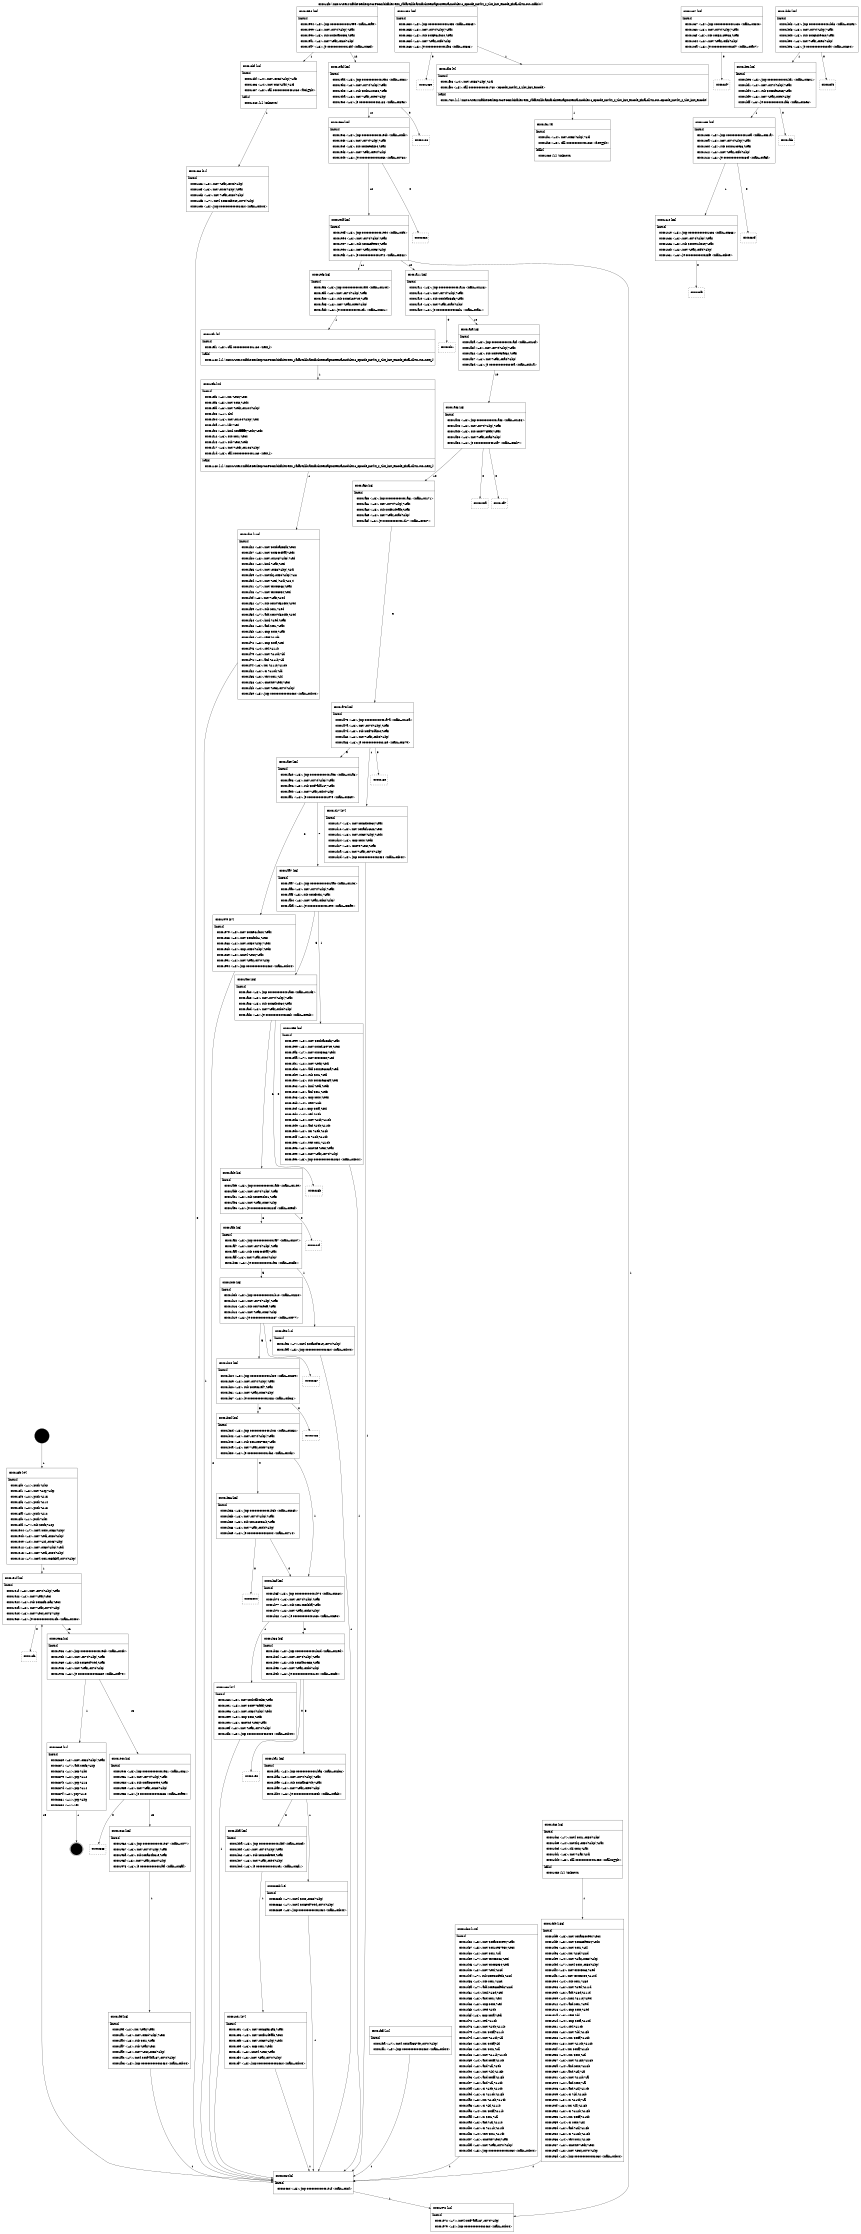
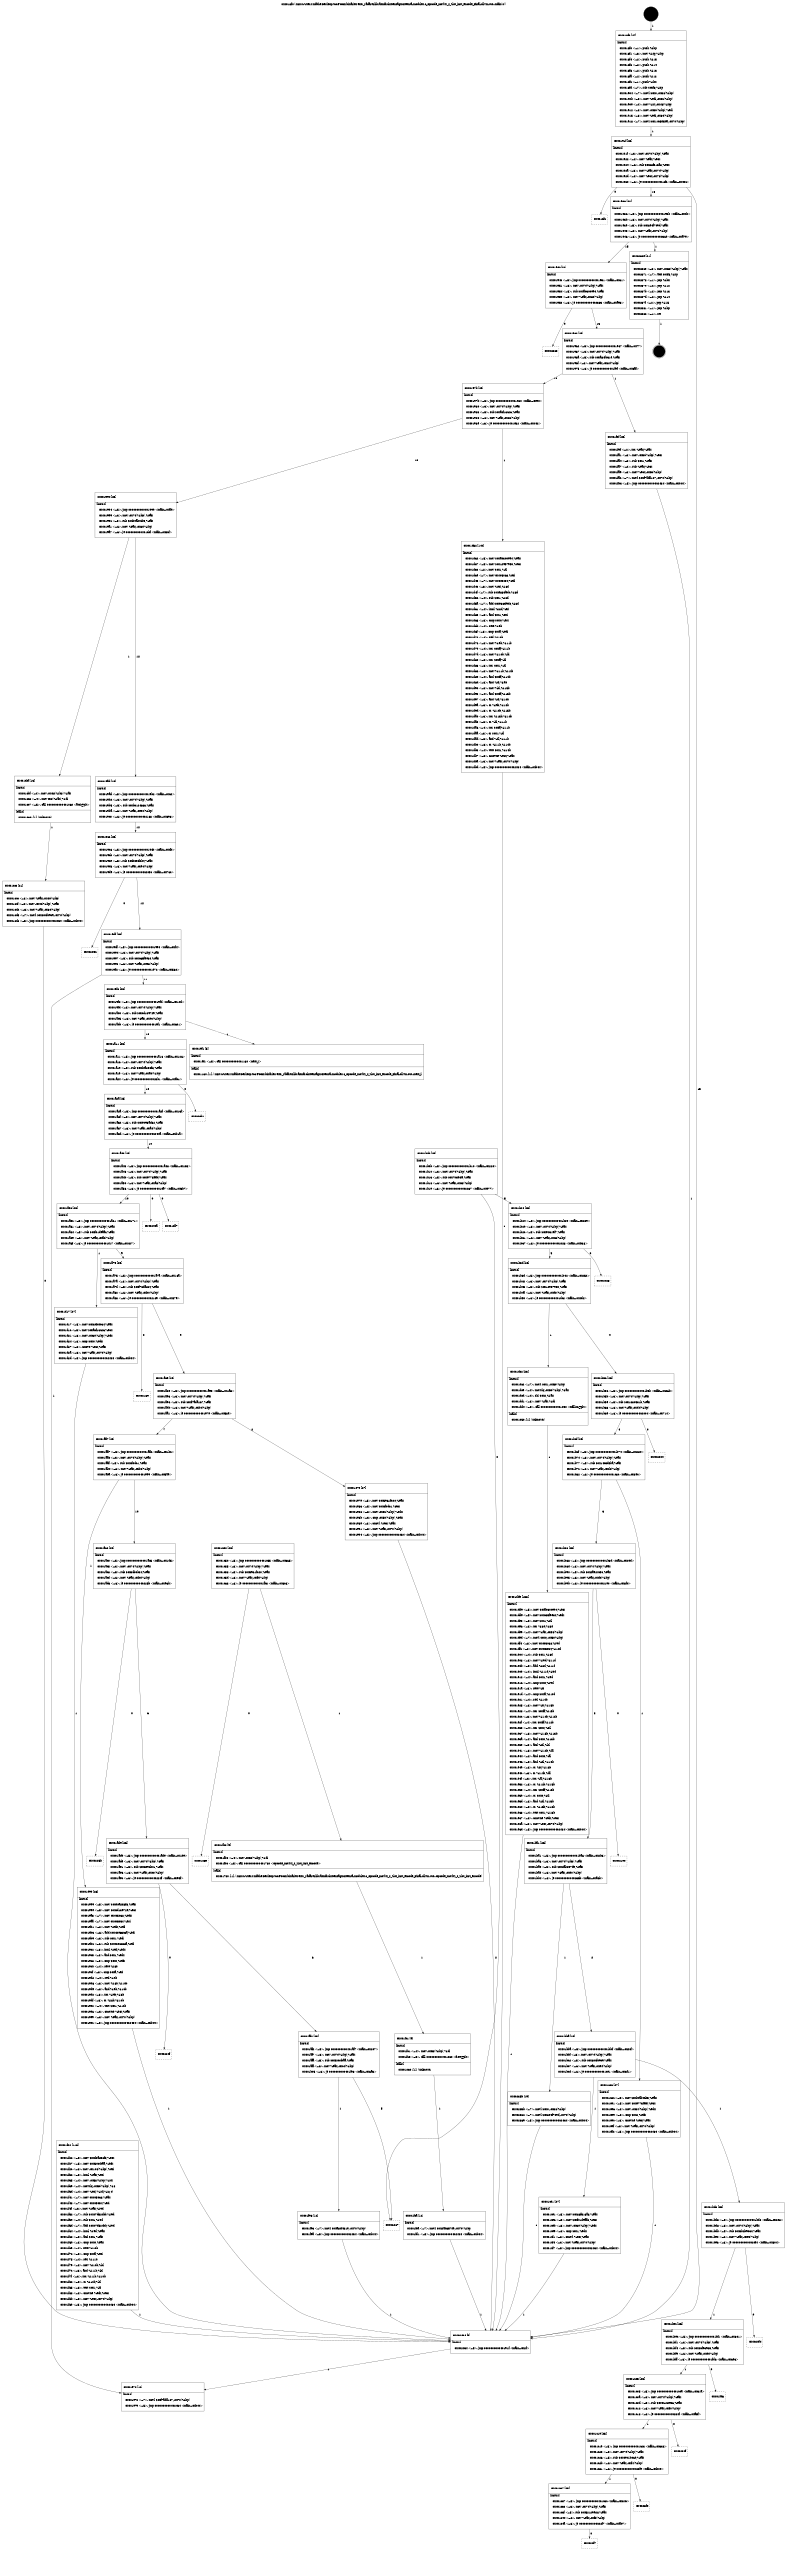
node "0x402188": removed
edge "0x4019df [25]" -> "0x401a11 [25]": now "0x4019f8 [25]" -> "0x401a11 [25]"
node "0x40197b [25]": added
node "0x401ef6 [44]": removed
edge "0x401a75 [25]" -> "0x401d17 [27]": now "0x401a5c [25]" -> "0x401d17 [27]"
edge "0x401aa7 [25]" -> "0x401ac0 [25]": label " 6" -> " 10"
edge "0x401af2 [25]" -> "0x401b0b [25]": now "0x401af2 [25]" -> "0x402267"
edge "0x401b3d [25]" -> "0x401b6f [25]": now "0x401b3d [25]" -> "0x401dc2 [23]"
edge "0x402434 [5]" -> "0x40191f [23]": reversed
edge "0x401bba [25]" -> "0x401bd3 [25]": added, label "1"
edge "0x401fc1 [9]" -> "0x401fca [12]": added, label "1"
edge "0x401c1e [25]" -> "0x401c37 [25]": added, label "1"
